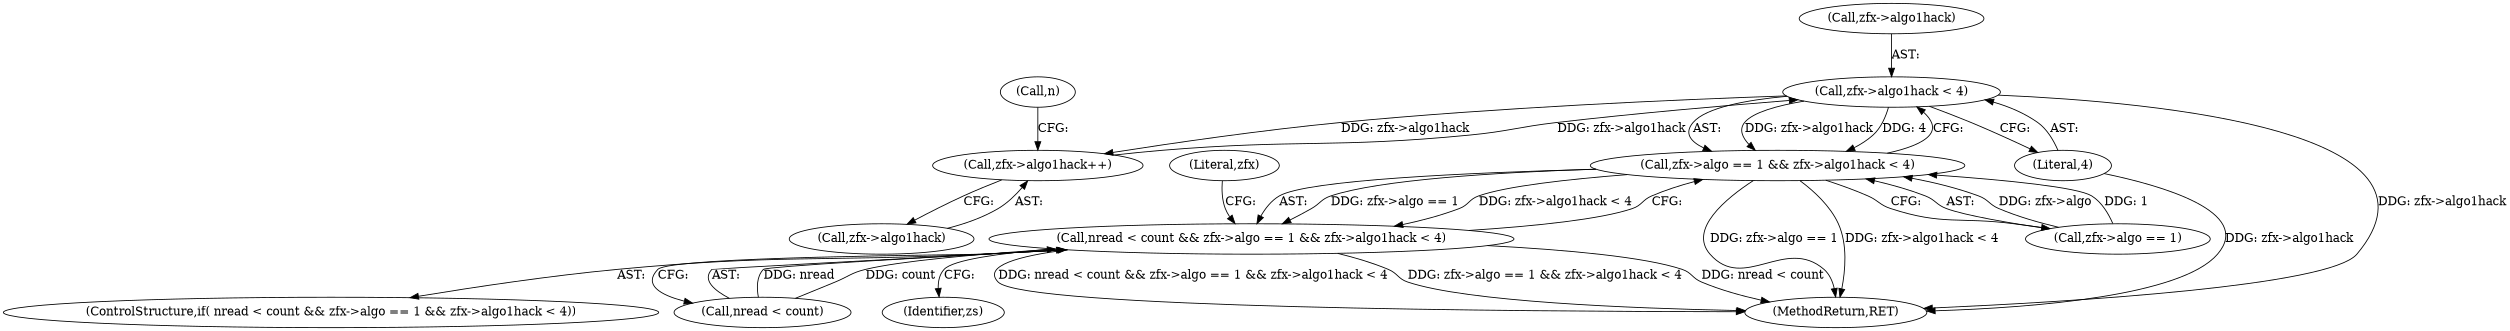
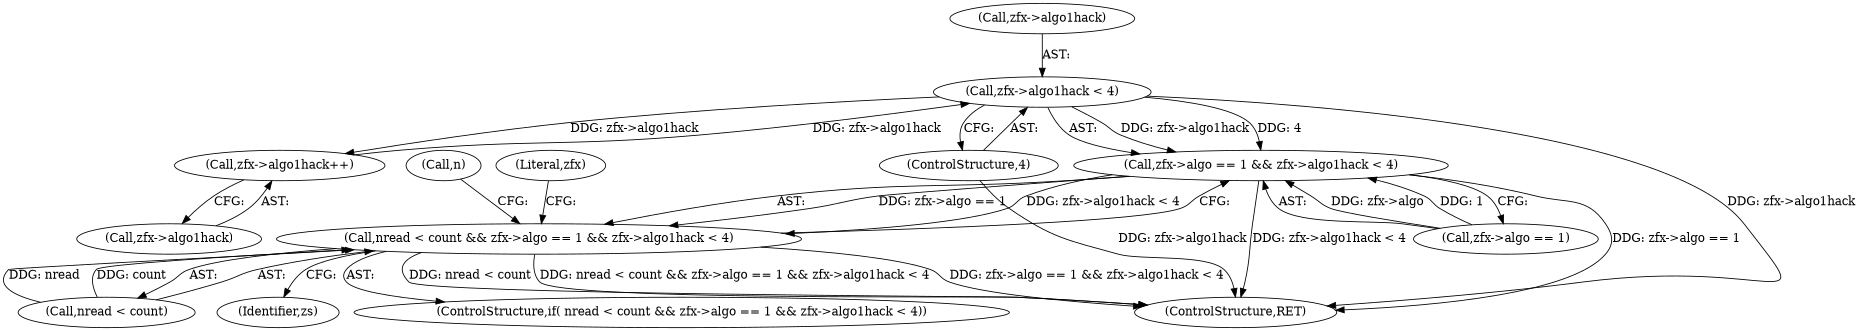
edge "(Call,n)" -> "(Call,zfx->algo1hack++)": now "(Call,n)" -> "(Call,nread < count && zfx->algo == 1 && zfx->algo1hack < 4)"
edge "(Call,zfx->algo == 1 && zfx->algo1hack < 4)" -> "(Call,zfx->algo1hack < 4)": removed, label "CFG:"
node "(Literal,4)": label "(Literal,4)" -> "(ControlStructure,4)"
edge "(Call,nread < count && zfx->algo == 1 && zfx->algo1hack < 4)" -> "(Call,nread < count)": label "CFG: " -> "AST: "
node "(MethodReturn,RET)": label "(MethodReturn,RET)" -> "(ControlStructure,RET)"
